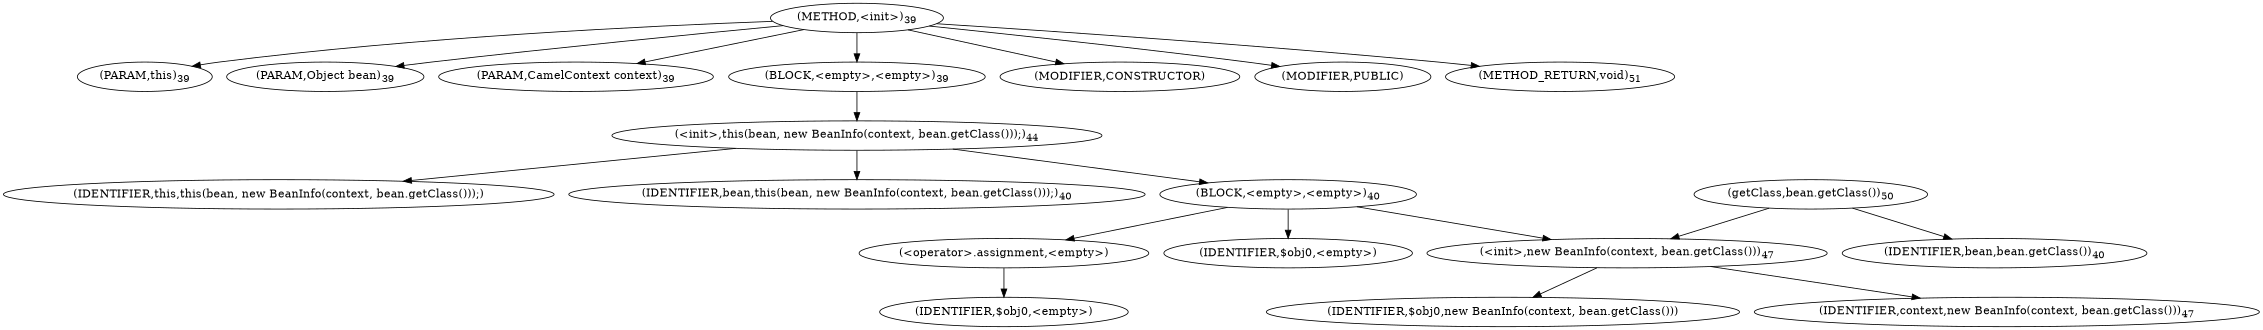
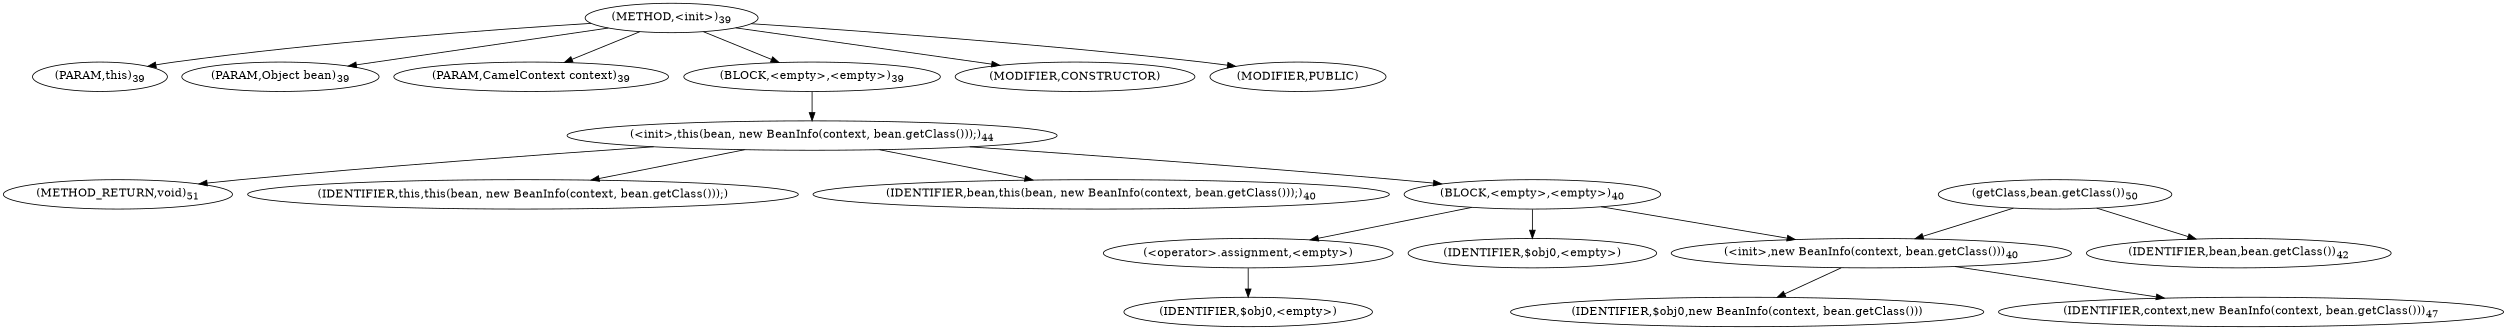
edge "(METHOD,<init>)" -> "(METHOD_RETURN,void)": now "(<init>,this(bean, new BeanInfo(context, bean.getClass()));)" -> "(METHOD_RETURN,void)"
node "(<init>,new BeanInfo(context, bean.getClass()))": text "47" -> "40"
node "(IDENTIFIER,bean,bean.getClass())": text "40" -> "42"
